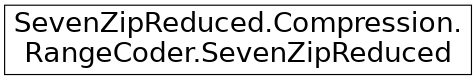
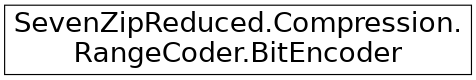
node "SevenZipReduced.Compression. RangeCoder.SevenZipReduced": label "SevenZipReduced.Compression. RangeCoder.SevenZipReduced" -> "SevenZipReduced.Compression. RangeCoder.BitEncoder"
